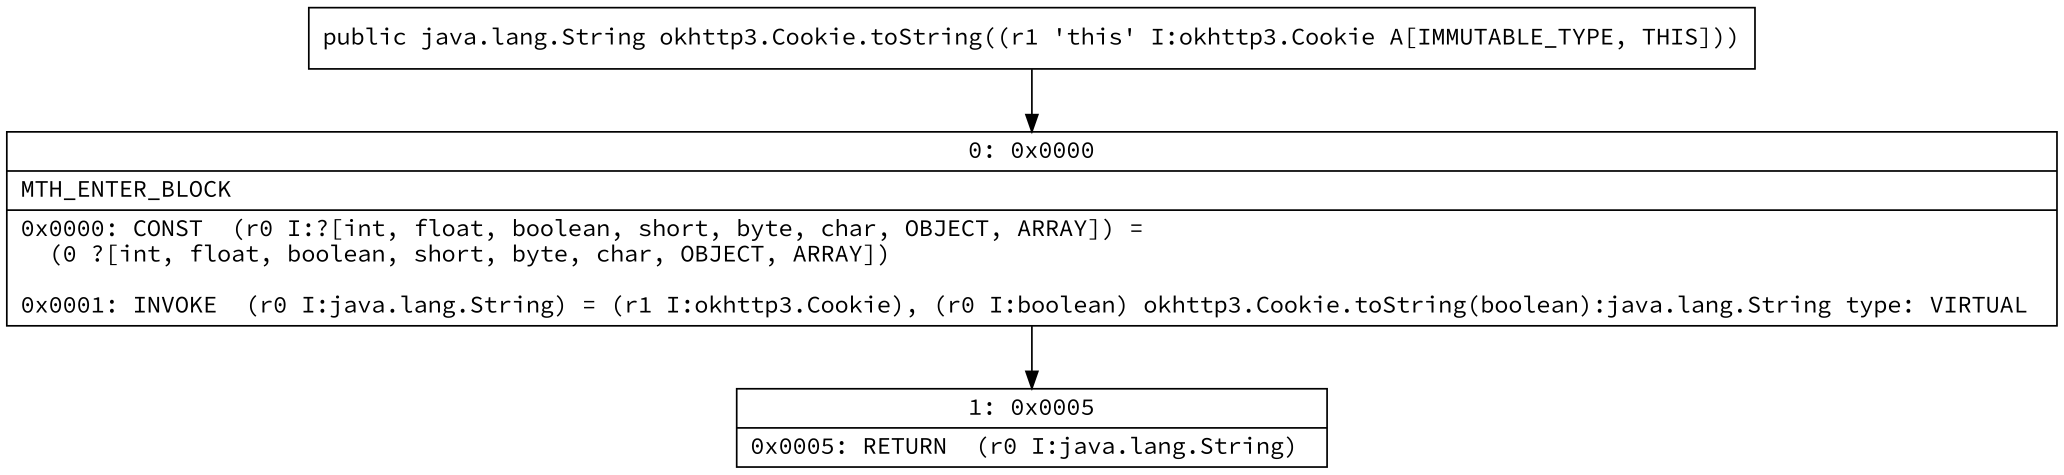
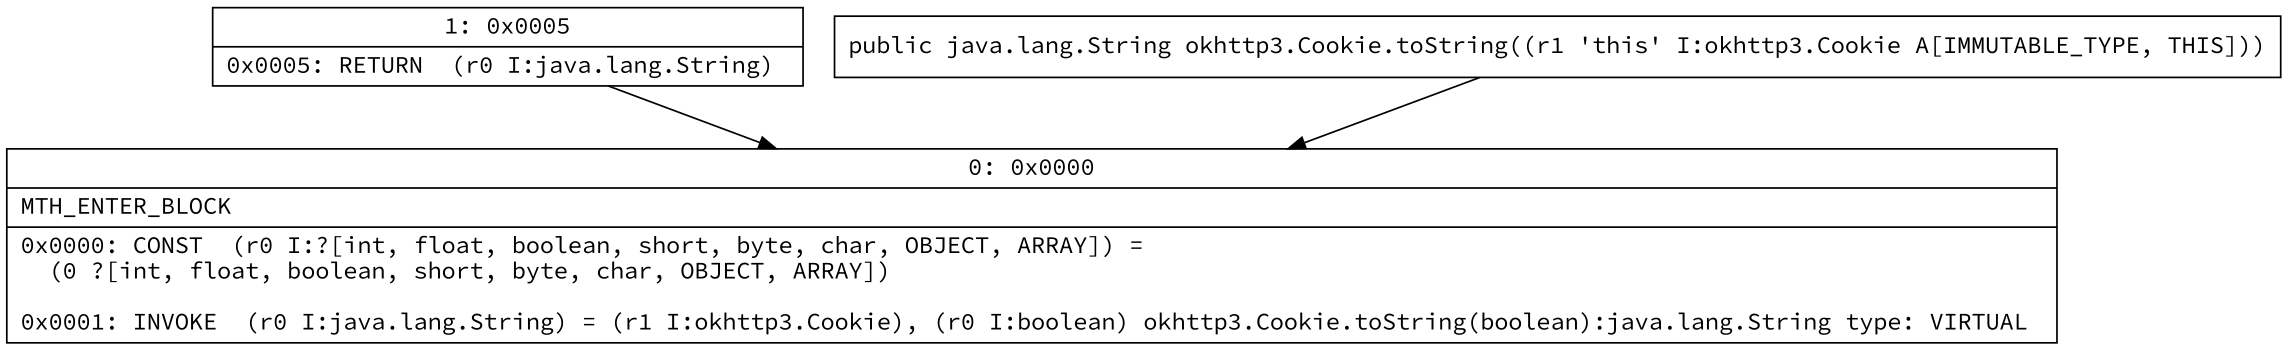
edge "0: 0x0000" -> "1: 0x0005": reversed
